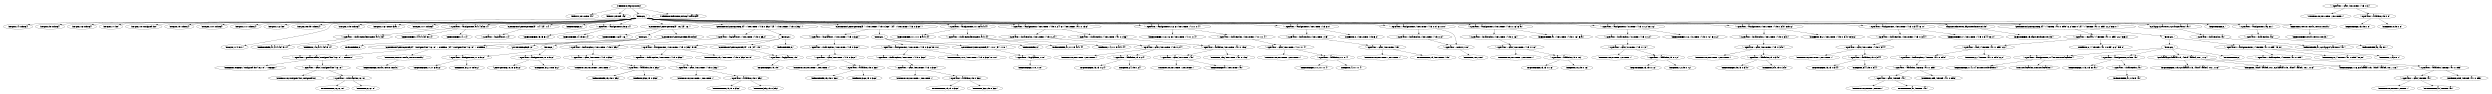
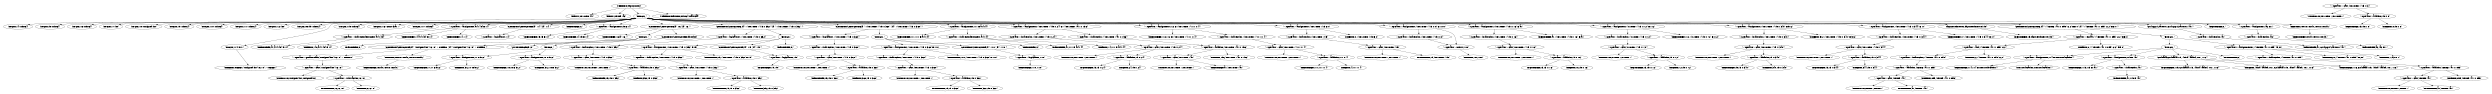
node "(Curl_pgrsStartNow,Curl_operators(*a1))": label "(Curl_pgrsStartNow,Curl_operators(*a1))" -> "(Curl_pgrsStartNow,Curl_pgrsStartNow(*a1))"
edge "(<operator>.greaterThan,(unsigned int)(v6 - 8) > 0xFFB0)" -> "(LITERAL,0xFFB0,(unsigned int)(v6 - 8) > 0xFFB0)": now "(LOCAL,v14: int *)" -> "(LITERAL,0xFFB0,(unsigned int)(v6 - 8) > 0xFFB0)"
node "(STRUCTURE,v8,v8 = 512)": label "(STRUCTURE,v8,v8 = 512)" -> "(IDENTIFIER,v8,v8 = 512)"
